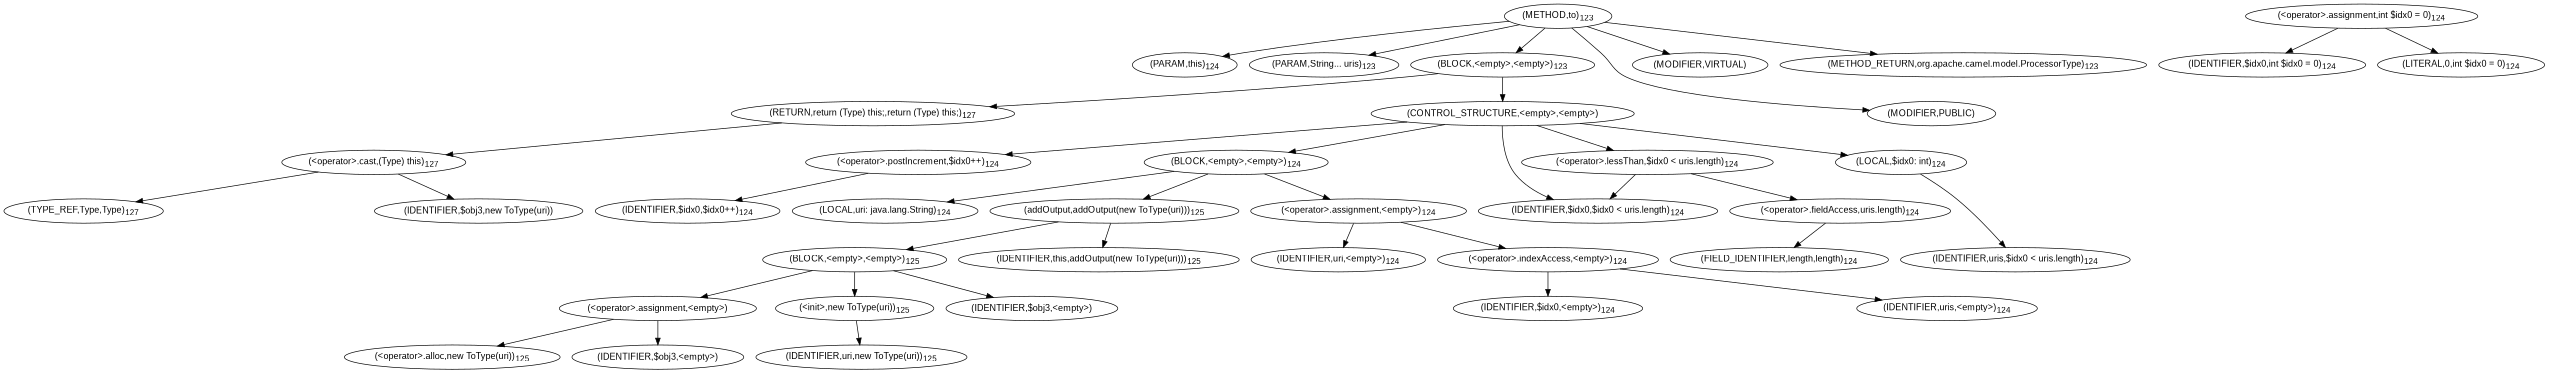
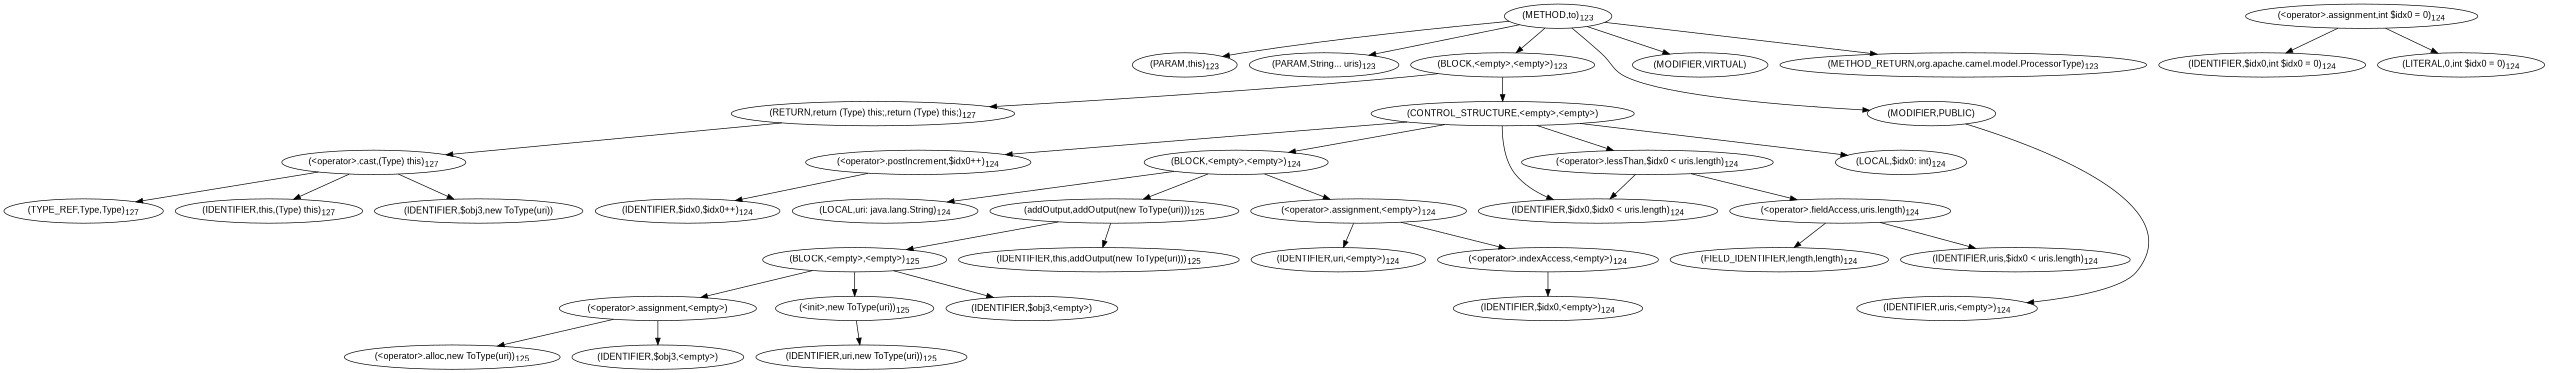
node "(PARAM,this)": text "124" -> "123"
edge "(LOCAL,$idx0: int)" -> "(IDENTIFIER,uris,$idx0 < uris.length)": now "(<operator>.fieldAccess,uris.length)" -> "(IDENTIFIER,uris,$idx0 < uris.length)"
node "(IDENTIFIER,this,(Type) this)": added
edge "(<operator>.indexAccess,<empty>)" -> "(IDENTIFIER,uris,<empty>)": now "(MODIFIER,PUBLIC)" -> "(IDENTIFIER,uris,<empty>)"
